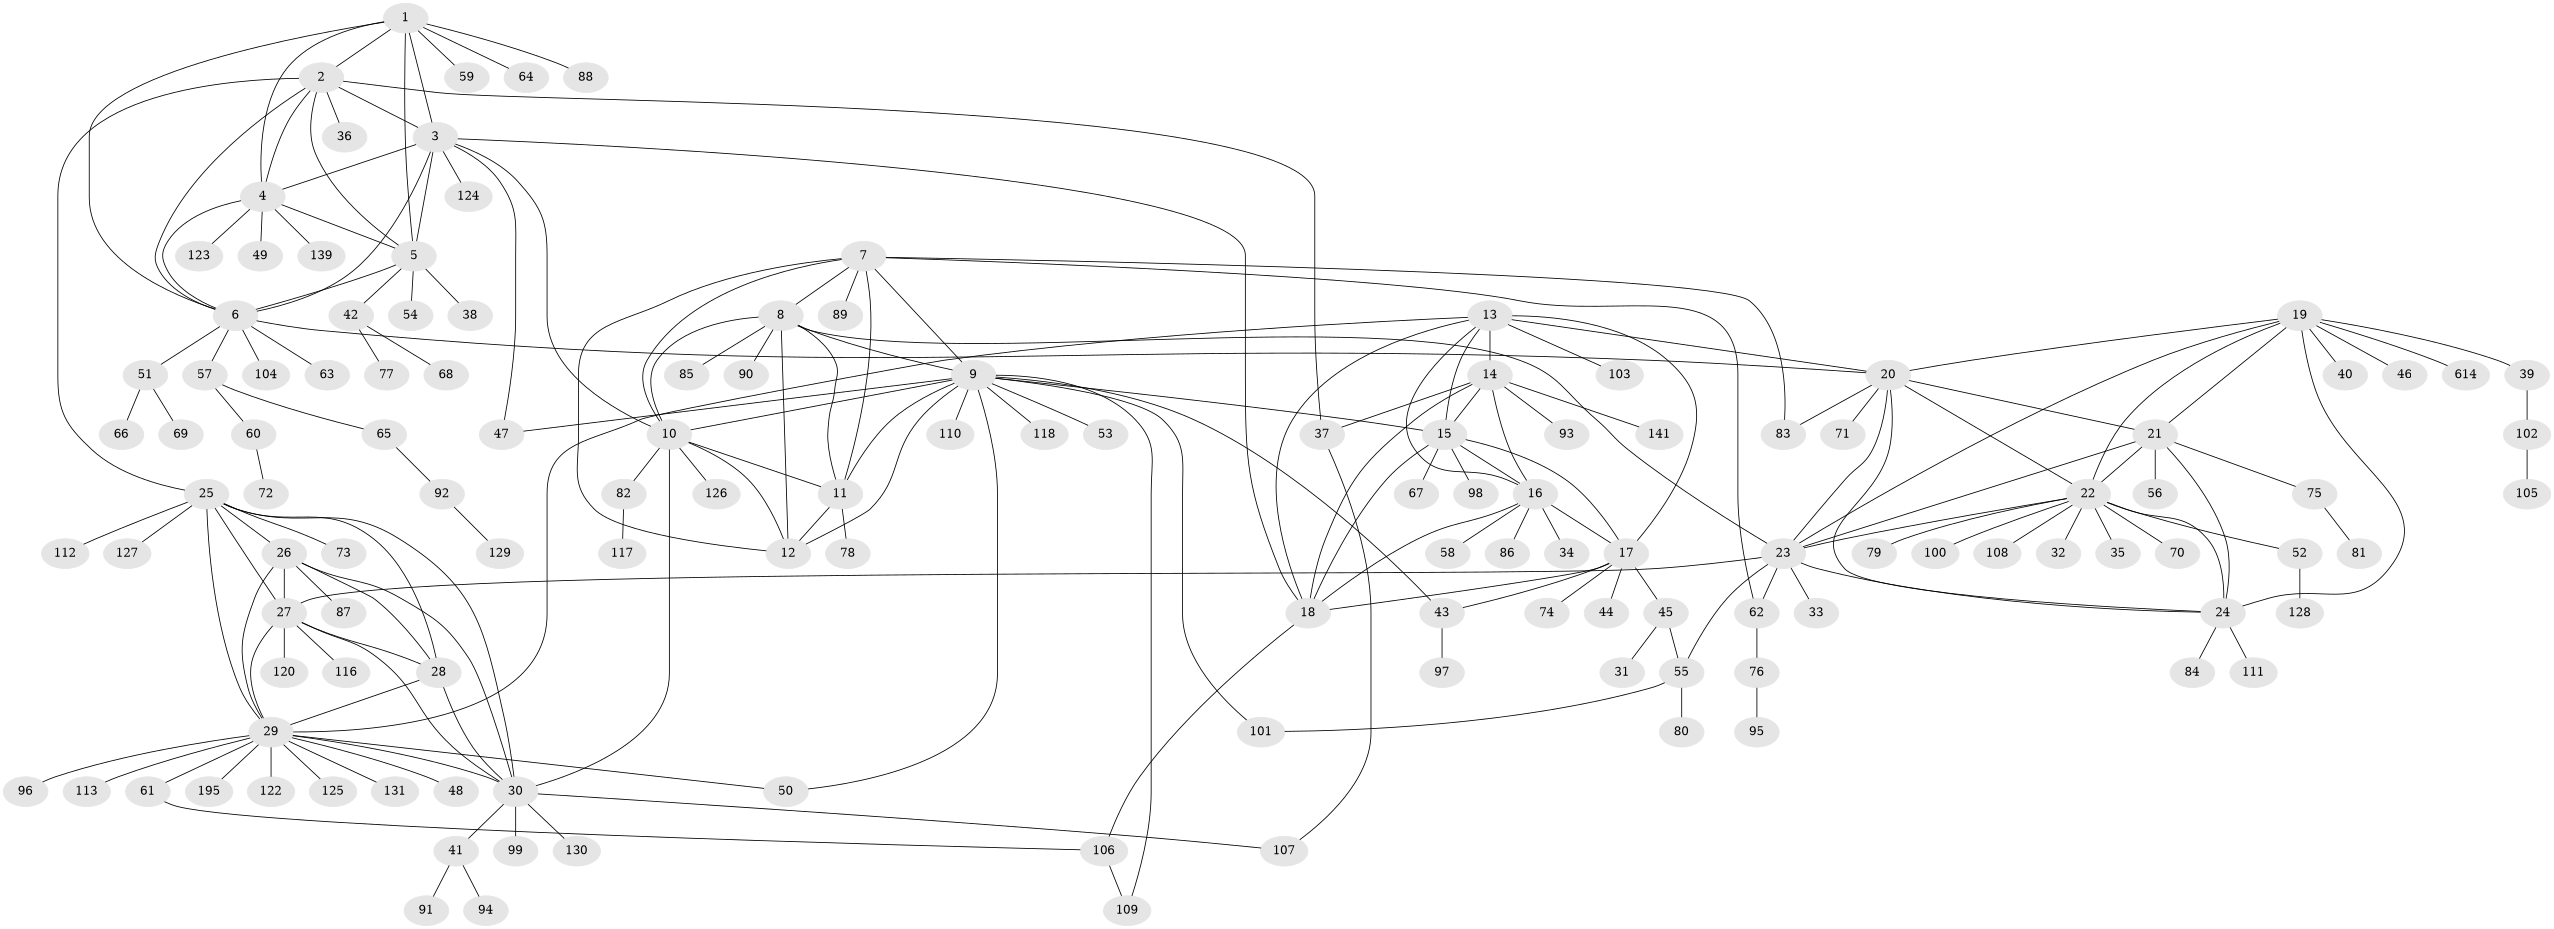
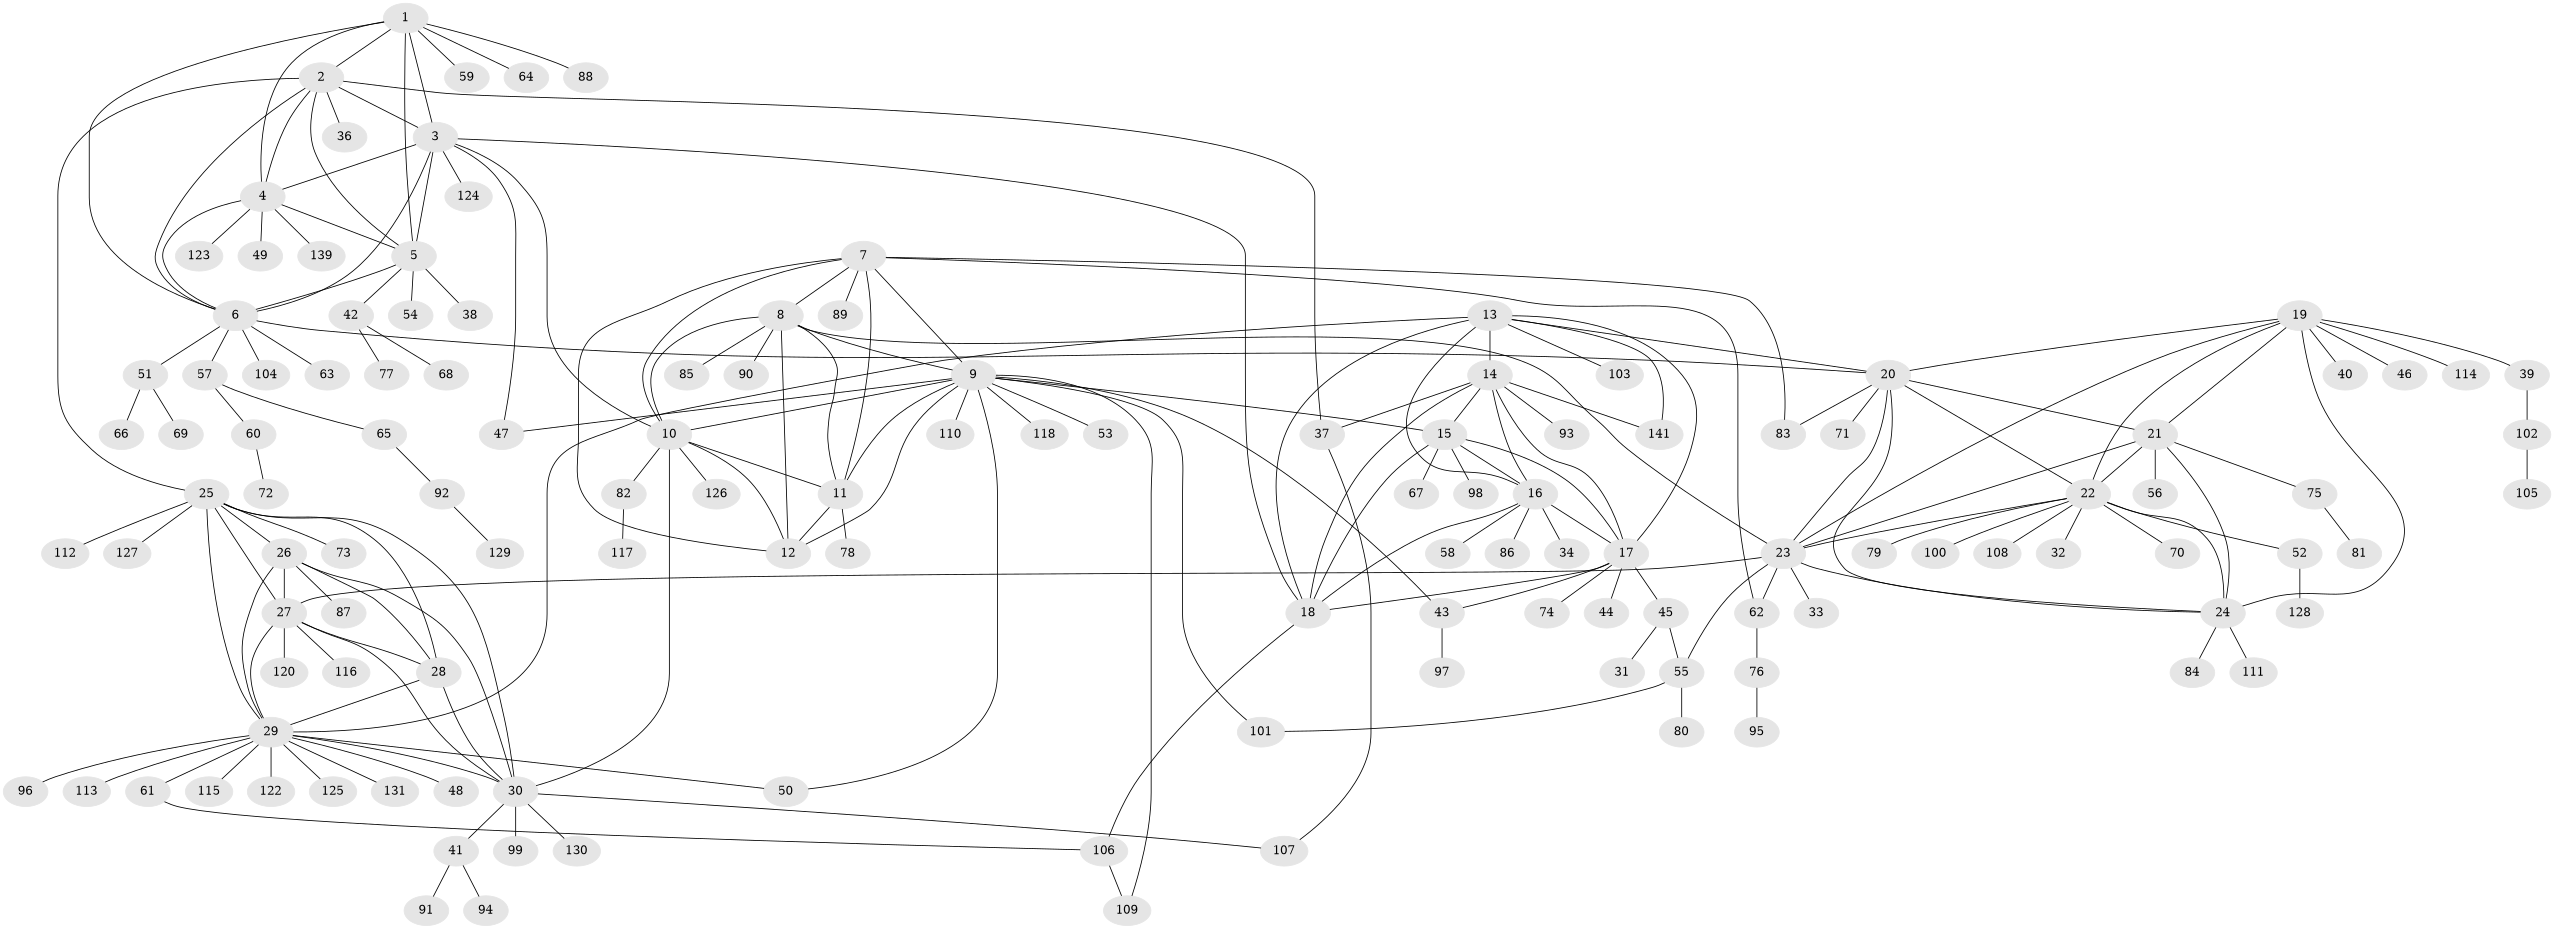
edge "13" -- "15": now "13" -- "141"
node "614": label "614" -> "114"
edge "14" -- "17": added
node "35": removed
node "195": label "195" -> "115"
